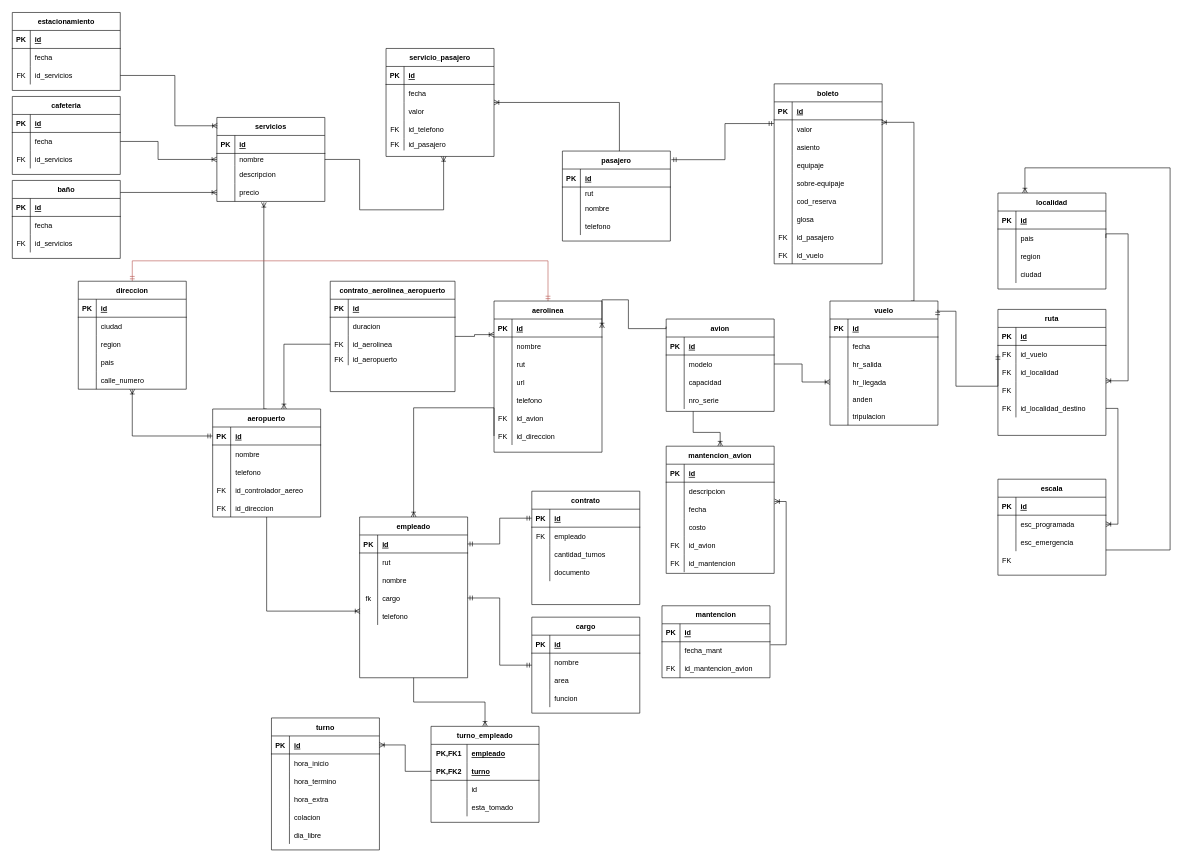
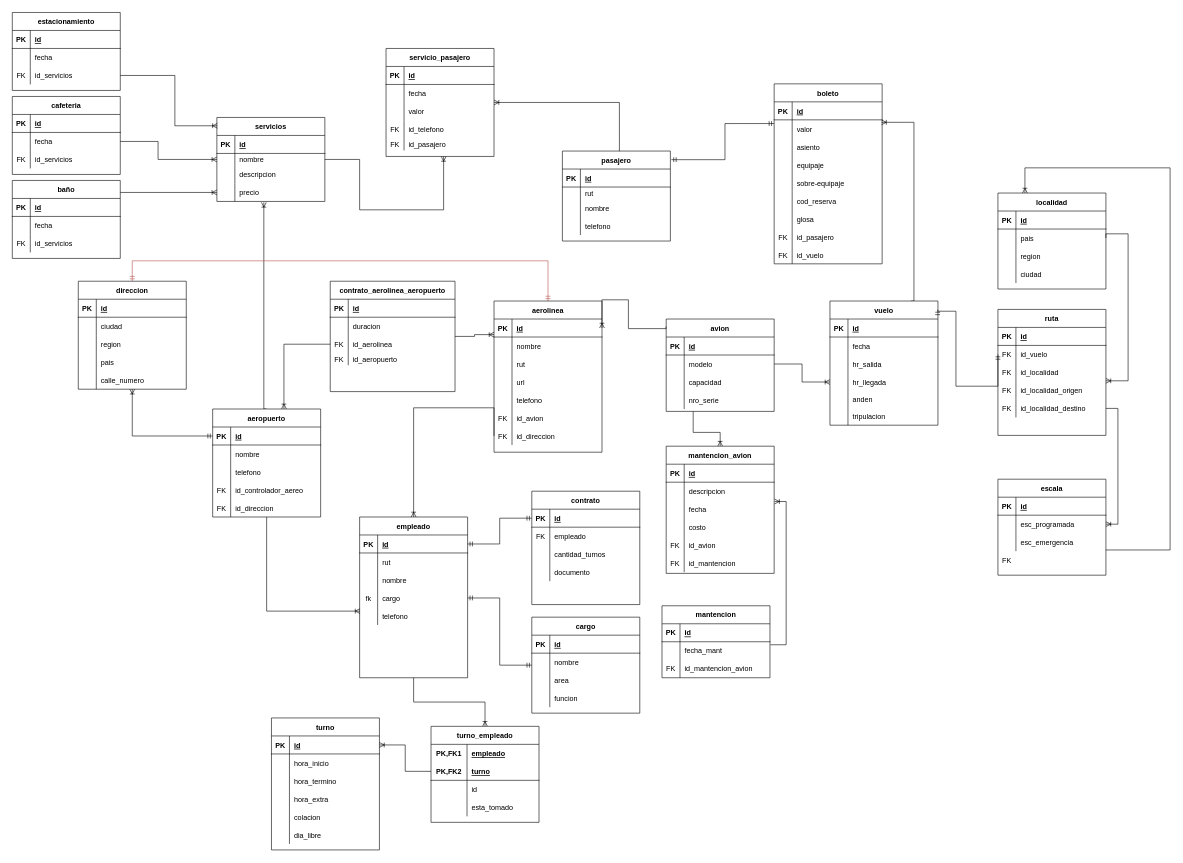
node "id_localidad_origen": added
